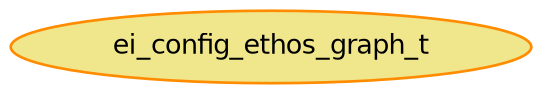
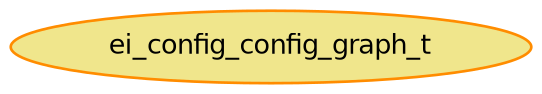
node "ei_config_ethos_graph_t": label "ei_config_ethos_graph_t" -> "ei_config_config_graph_t"
